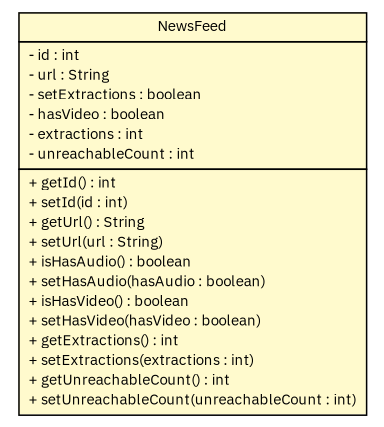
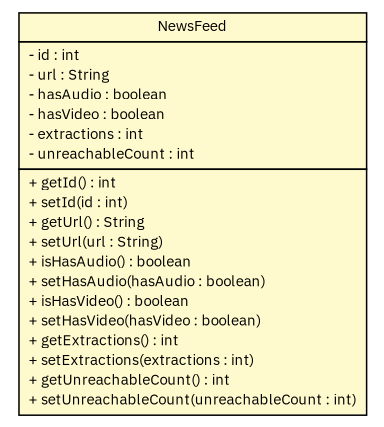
node "NewsFeed": text "- setExtractions : boolean" -> "- hasAudio : boolean"
